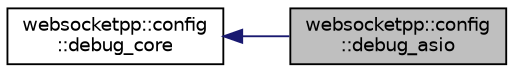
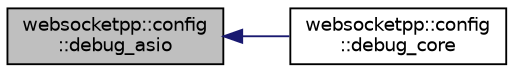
edge "websocketpp::config ::debug_asio" -> "websocketpp::config ::debug_core": reversed
